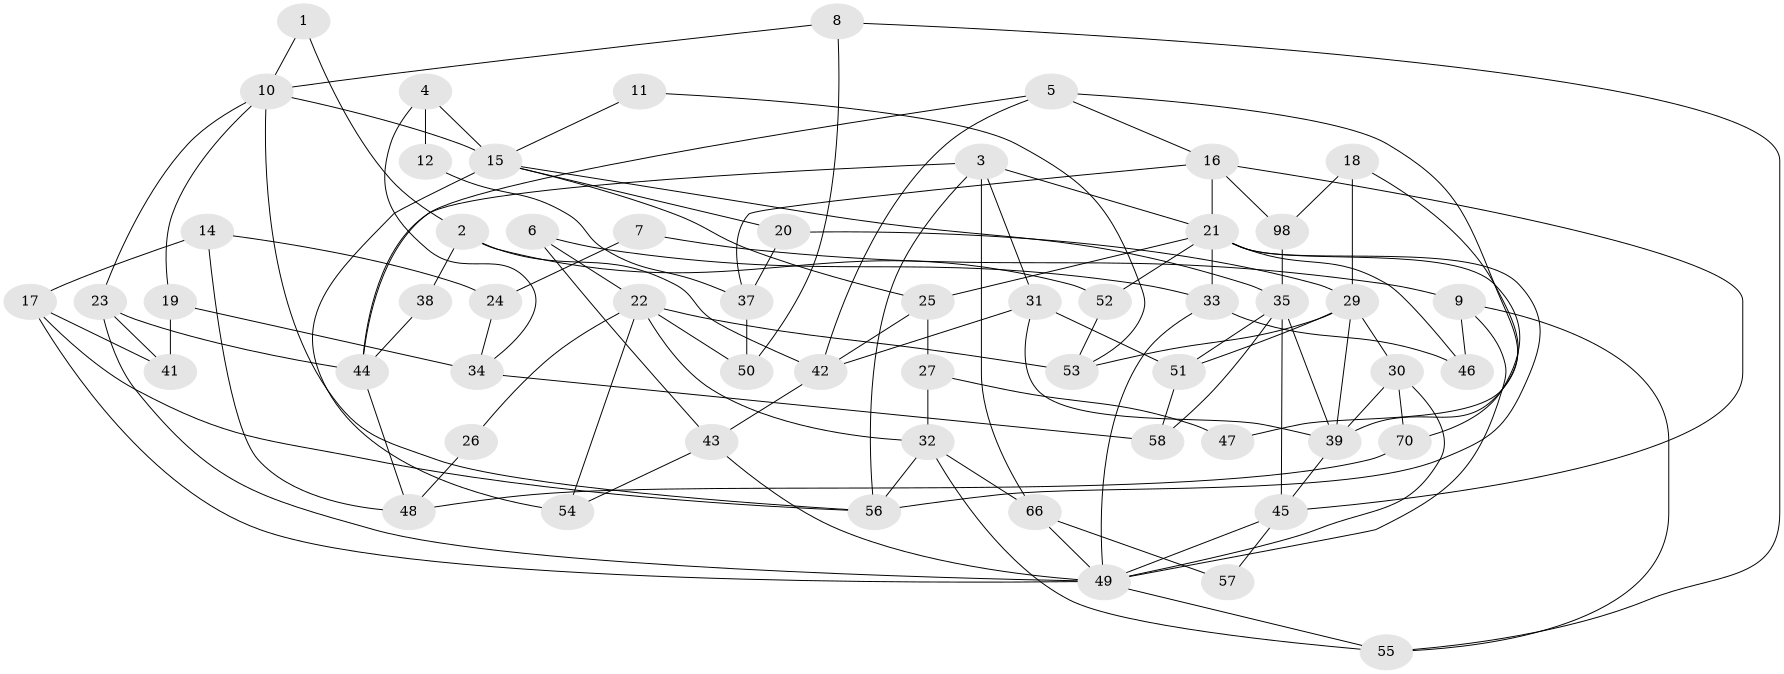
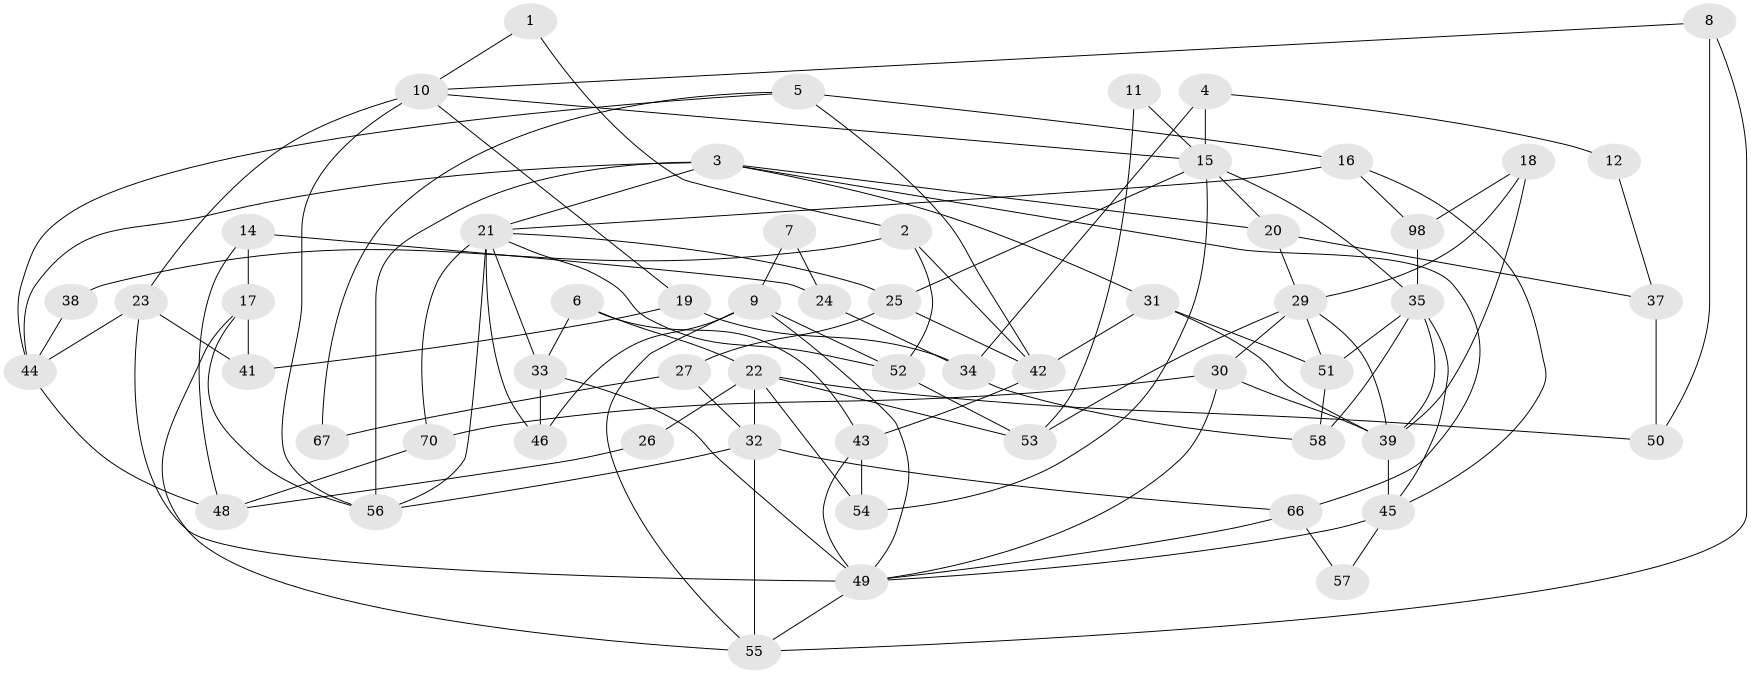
edge "16" -- "37": removed
edge "3" -- "20": added
edge "9" -- "52": added
node "47": label "47" -> "67"
edge "17" -- "49": now "17" -- "55"
